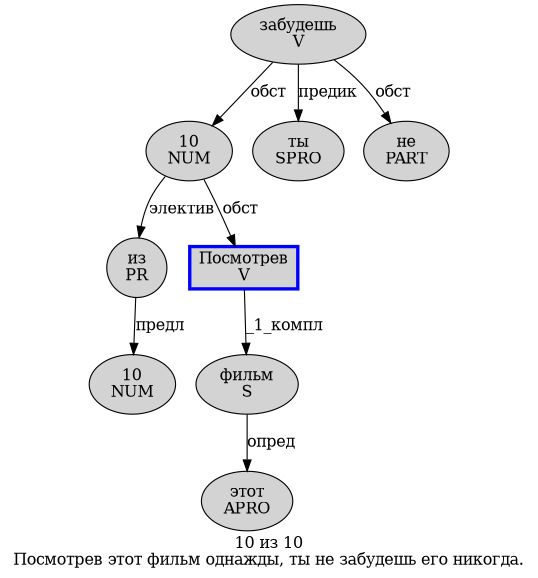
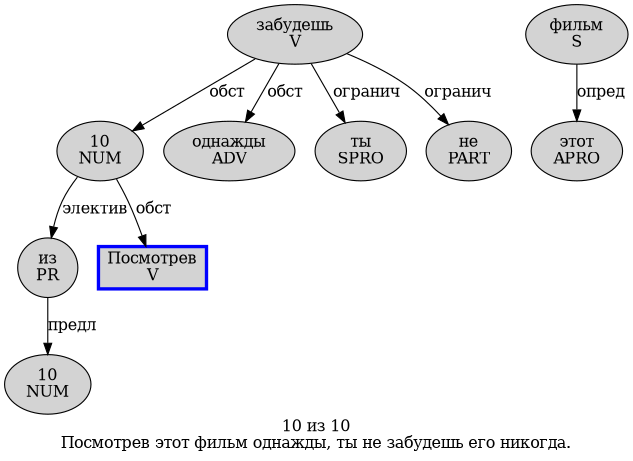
edge "забудешь V" -> "ты SPRO": label "предик" -> "огранич"
edge "забудешь V" -> "не PART": label "обст" -> "огранич"
node "однажды ADV": added
edge "Посмотрев V" -> "фильм S": removed, label "_1_компл"
